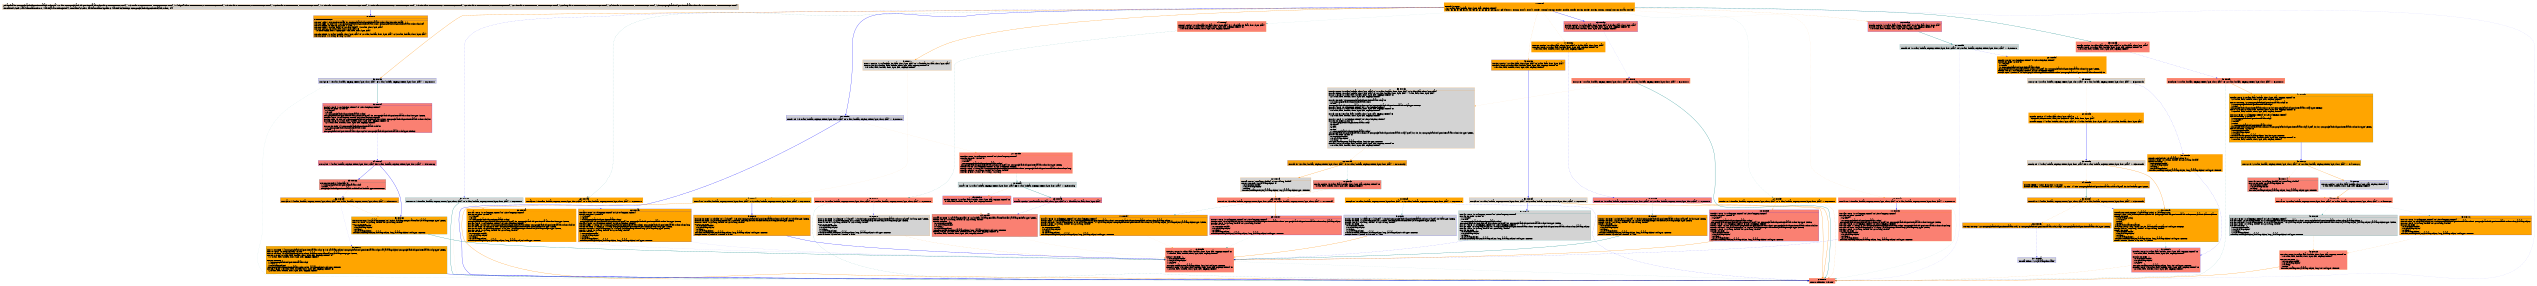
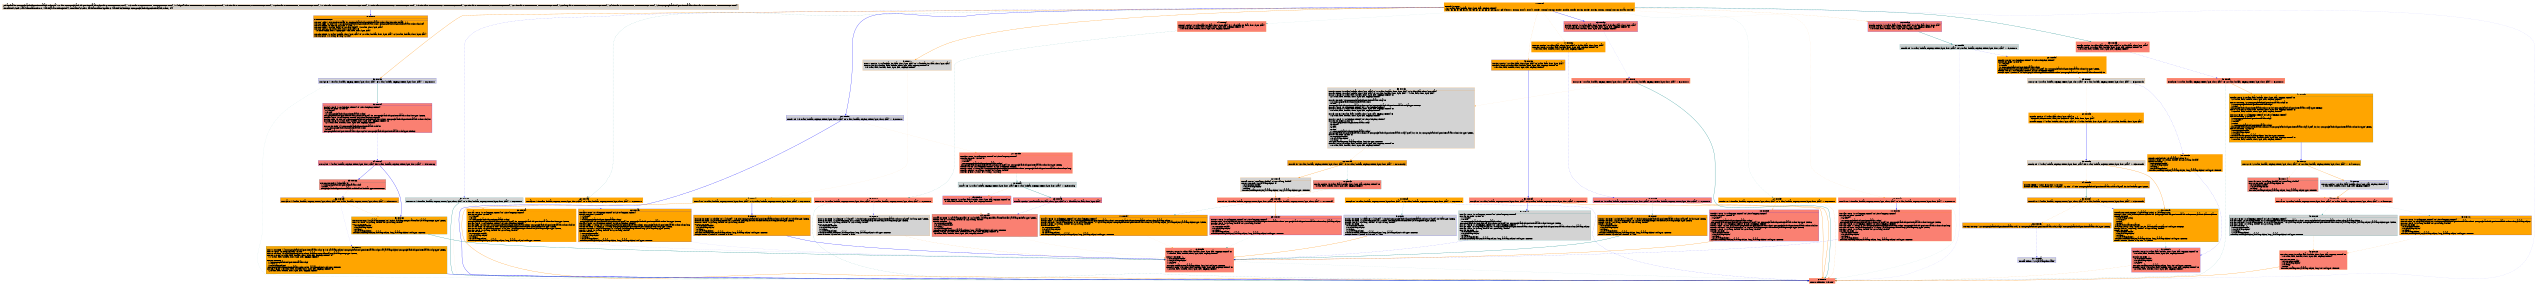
node "50: 0x013f": fillcolor lightgrey -> salmon
